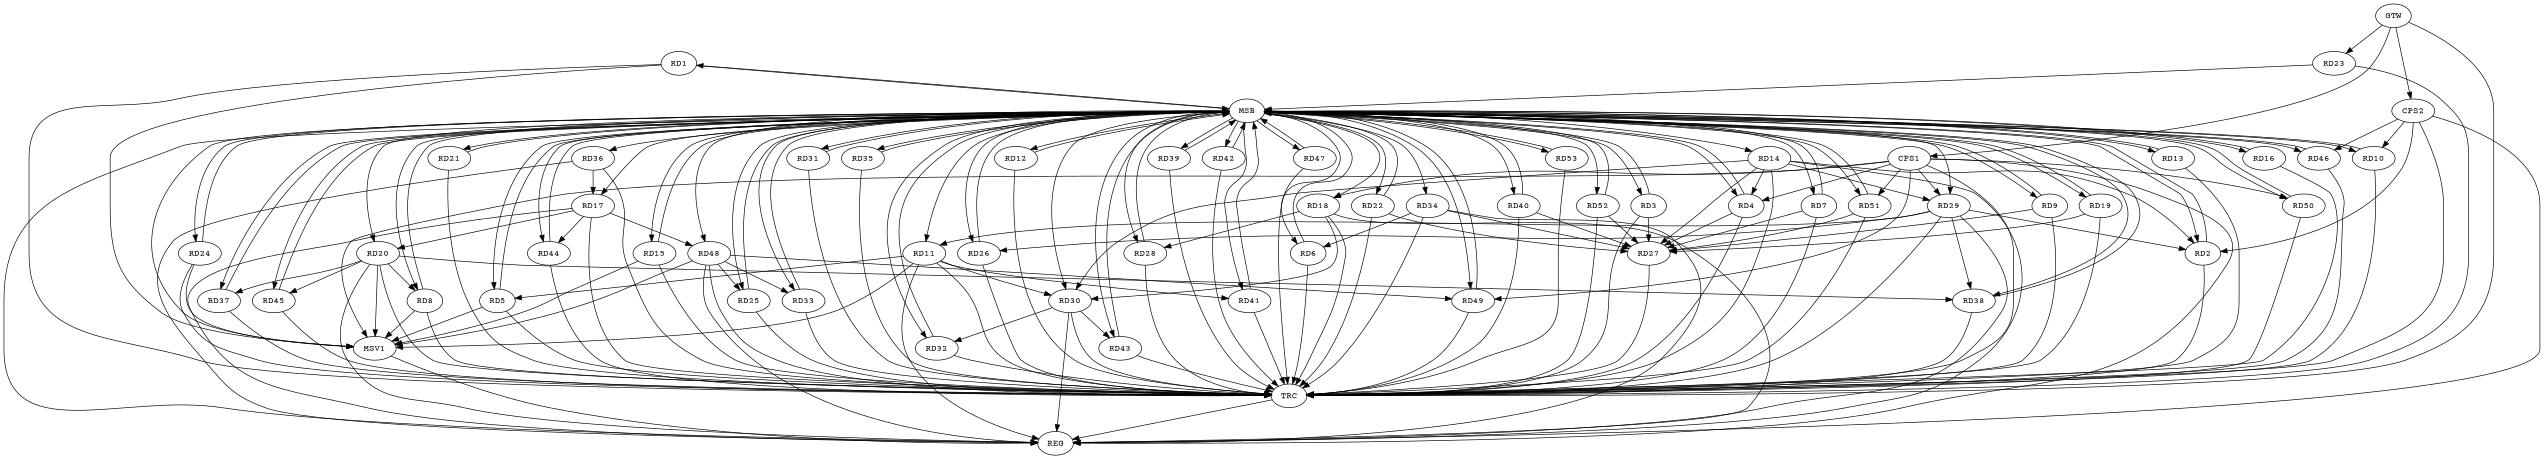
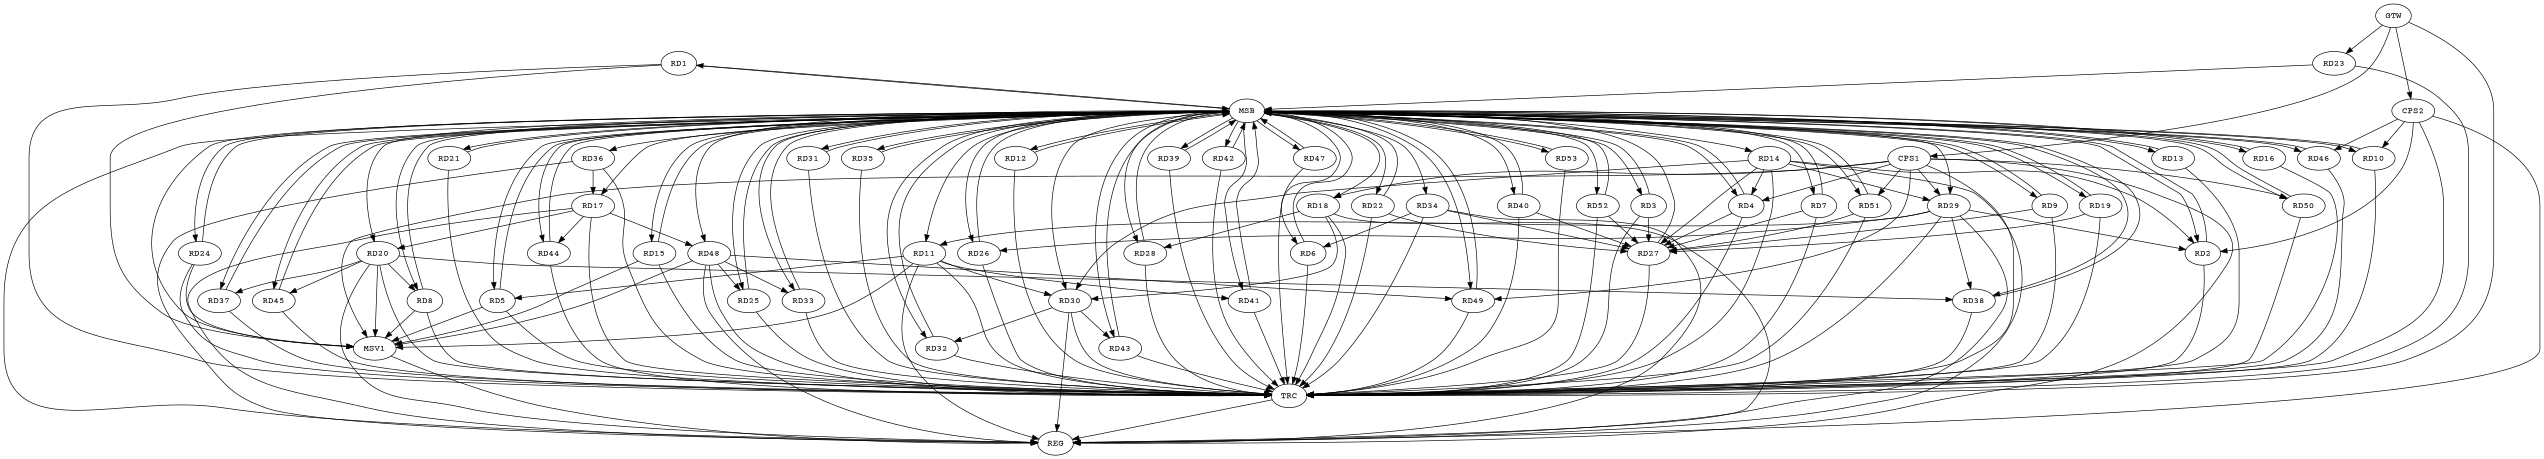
edge "RD27" -> "MSB": added
